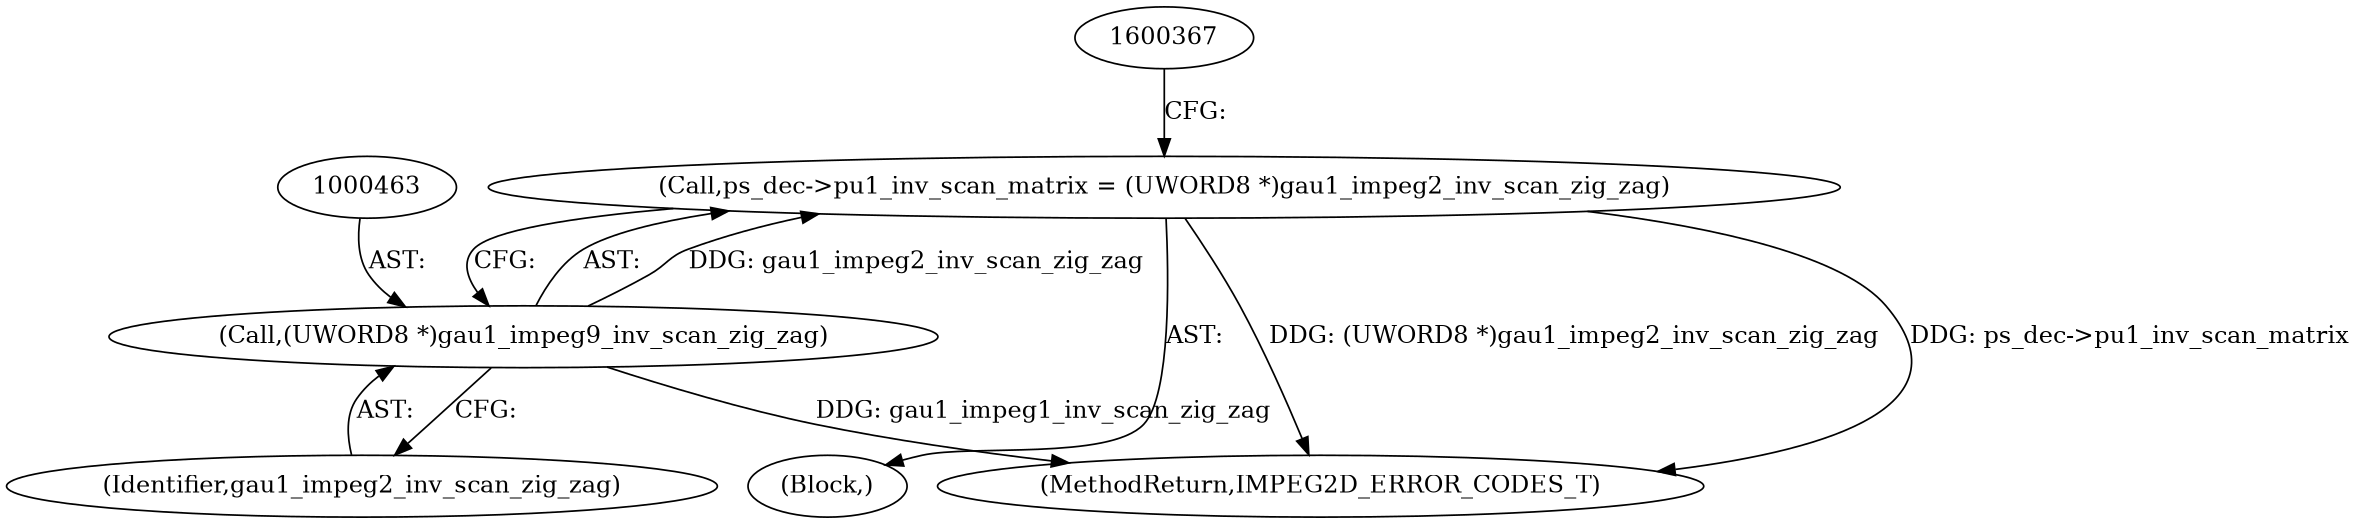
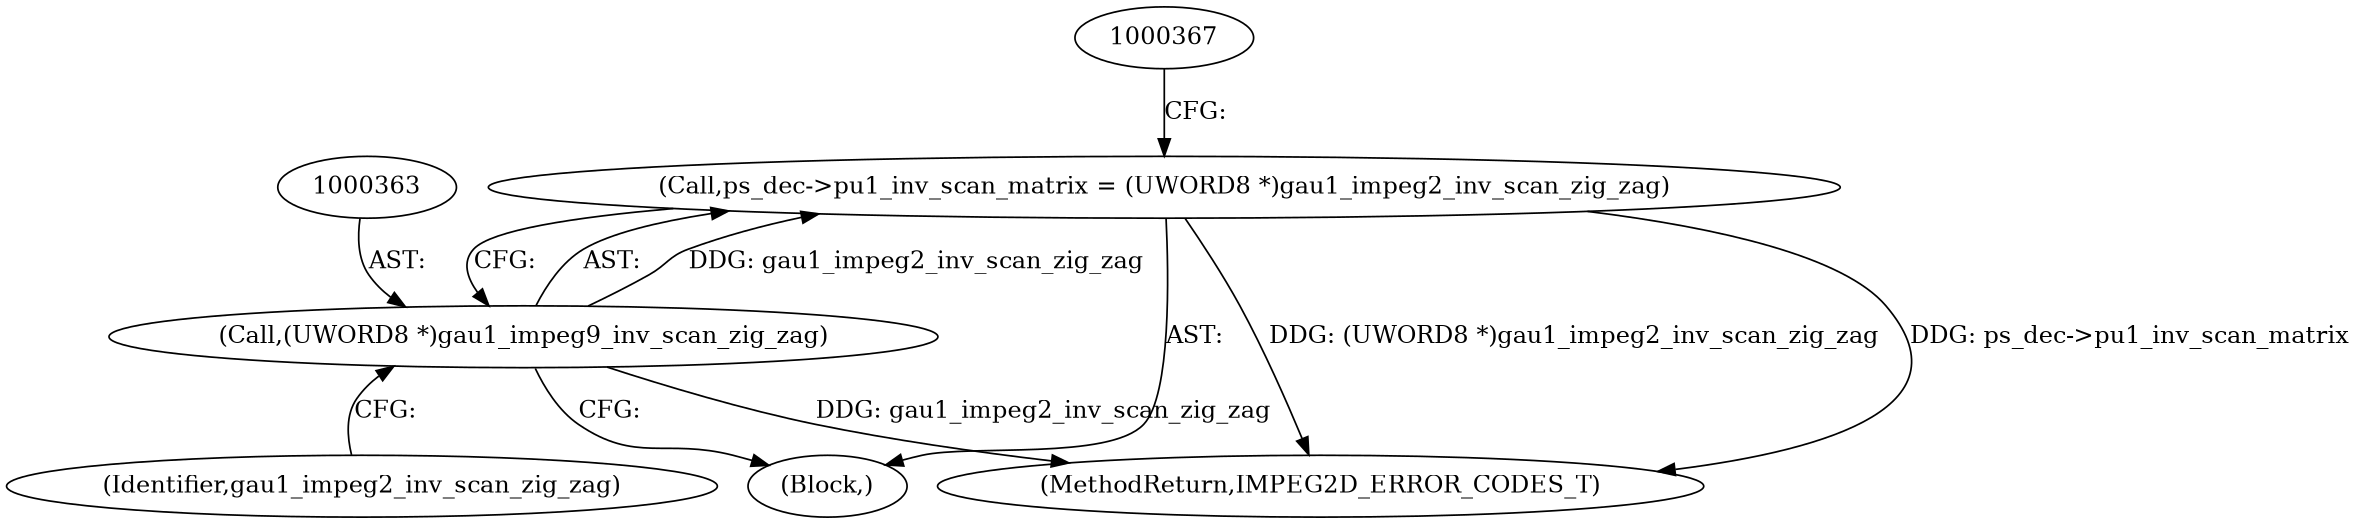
node "1600367": label "1600367" -> "1000367"
node "1000463": label "1000463" -> "1000363"
edge "(Call,(UWORD8 *)gau1_impeg9_inv_scan_zig_zag)" -> "(Identifier,gau1_impeg2_inv_scan_zig_zag)": now "(Call,(UWORD8 *)gau1_impeg9_inv_scan_zig_zag)" -> "(Block,)"
edge "(Identifier,gau1_impeg2_inv_scan_zig_zag)" -> "(Call,(UWORD8 *)gau1_impeg9_inv_scan_zig_zag)": label "AST: " -> "CFG: "
edge "(Call,(UWORD8 *)gau1_impeg9_inv_scan_zig_zag)" -> "(MethodReturn,IMPEG2D_ERROR_CODES_T)": label "DDG: gau1_impeg1_inv_scan_zig_zag" -> "DDG: gau1_impeg2_inv_scan_zig_zag"
